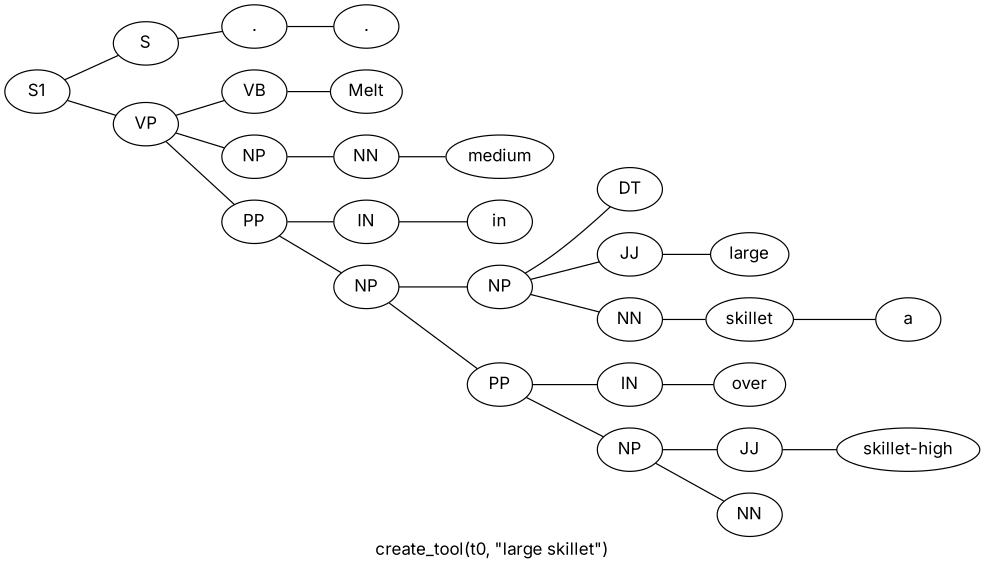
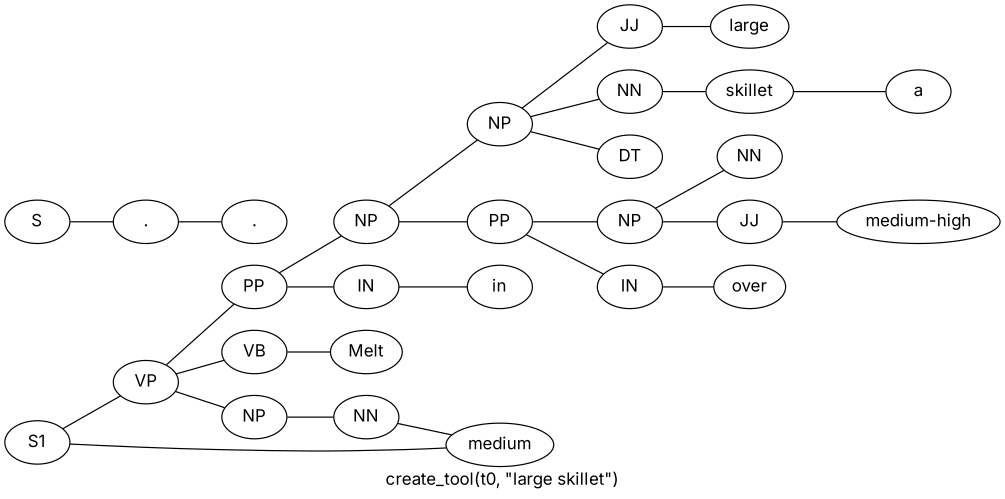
edge "S" -- "S1": now "medium" -- "S1"
node "skillet-high": label "skillet-high" -> "medium-high"
